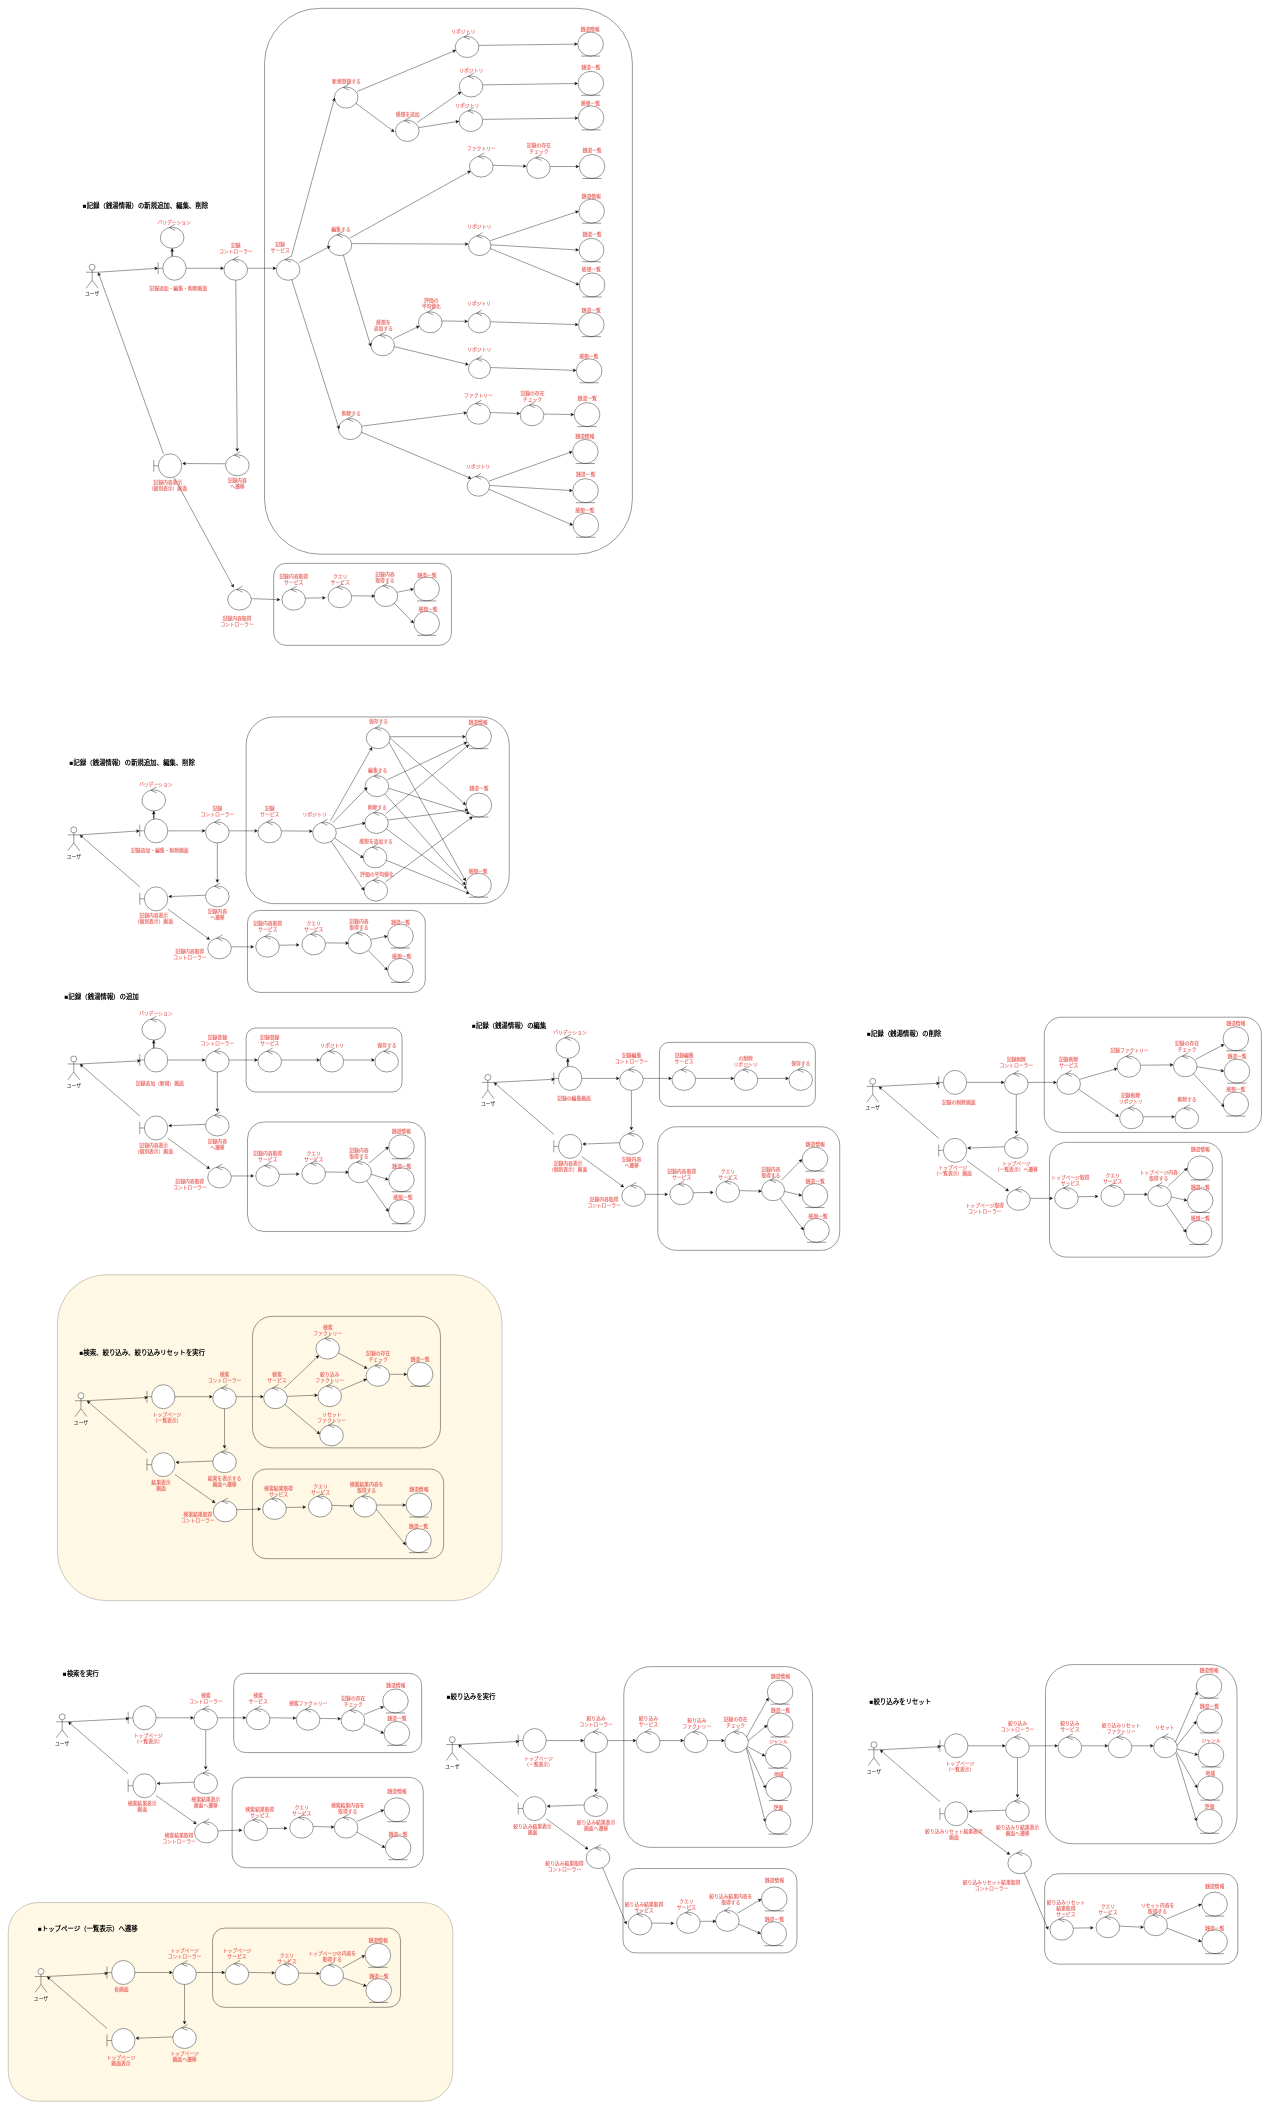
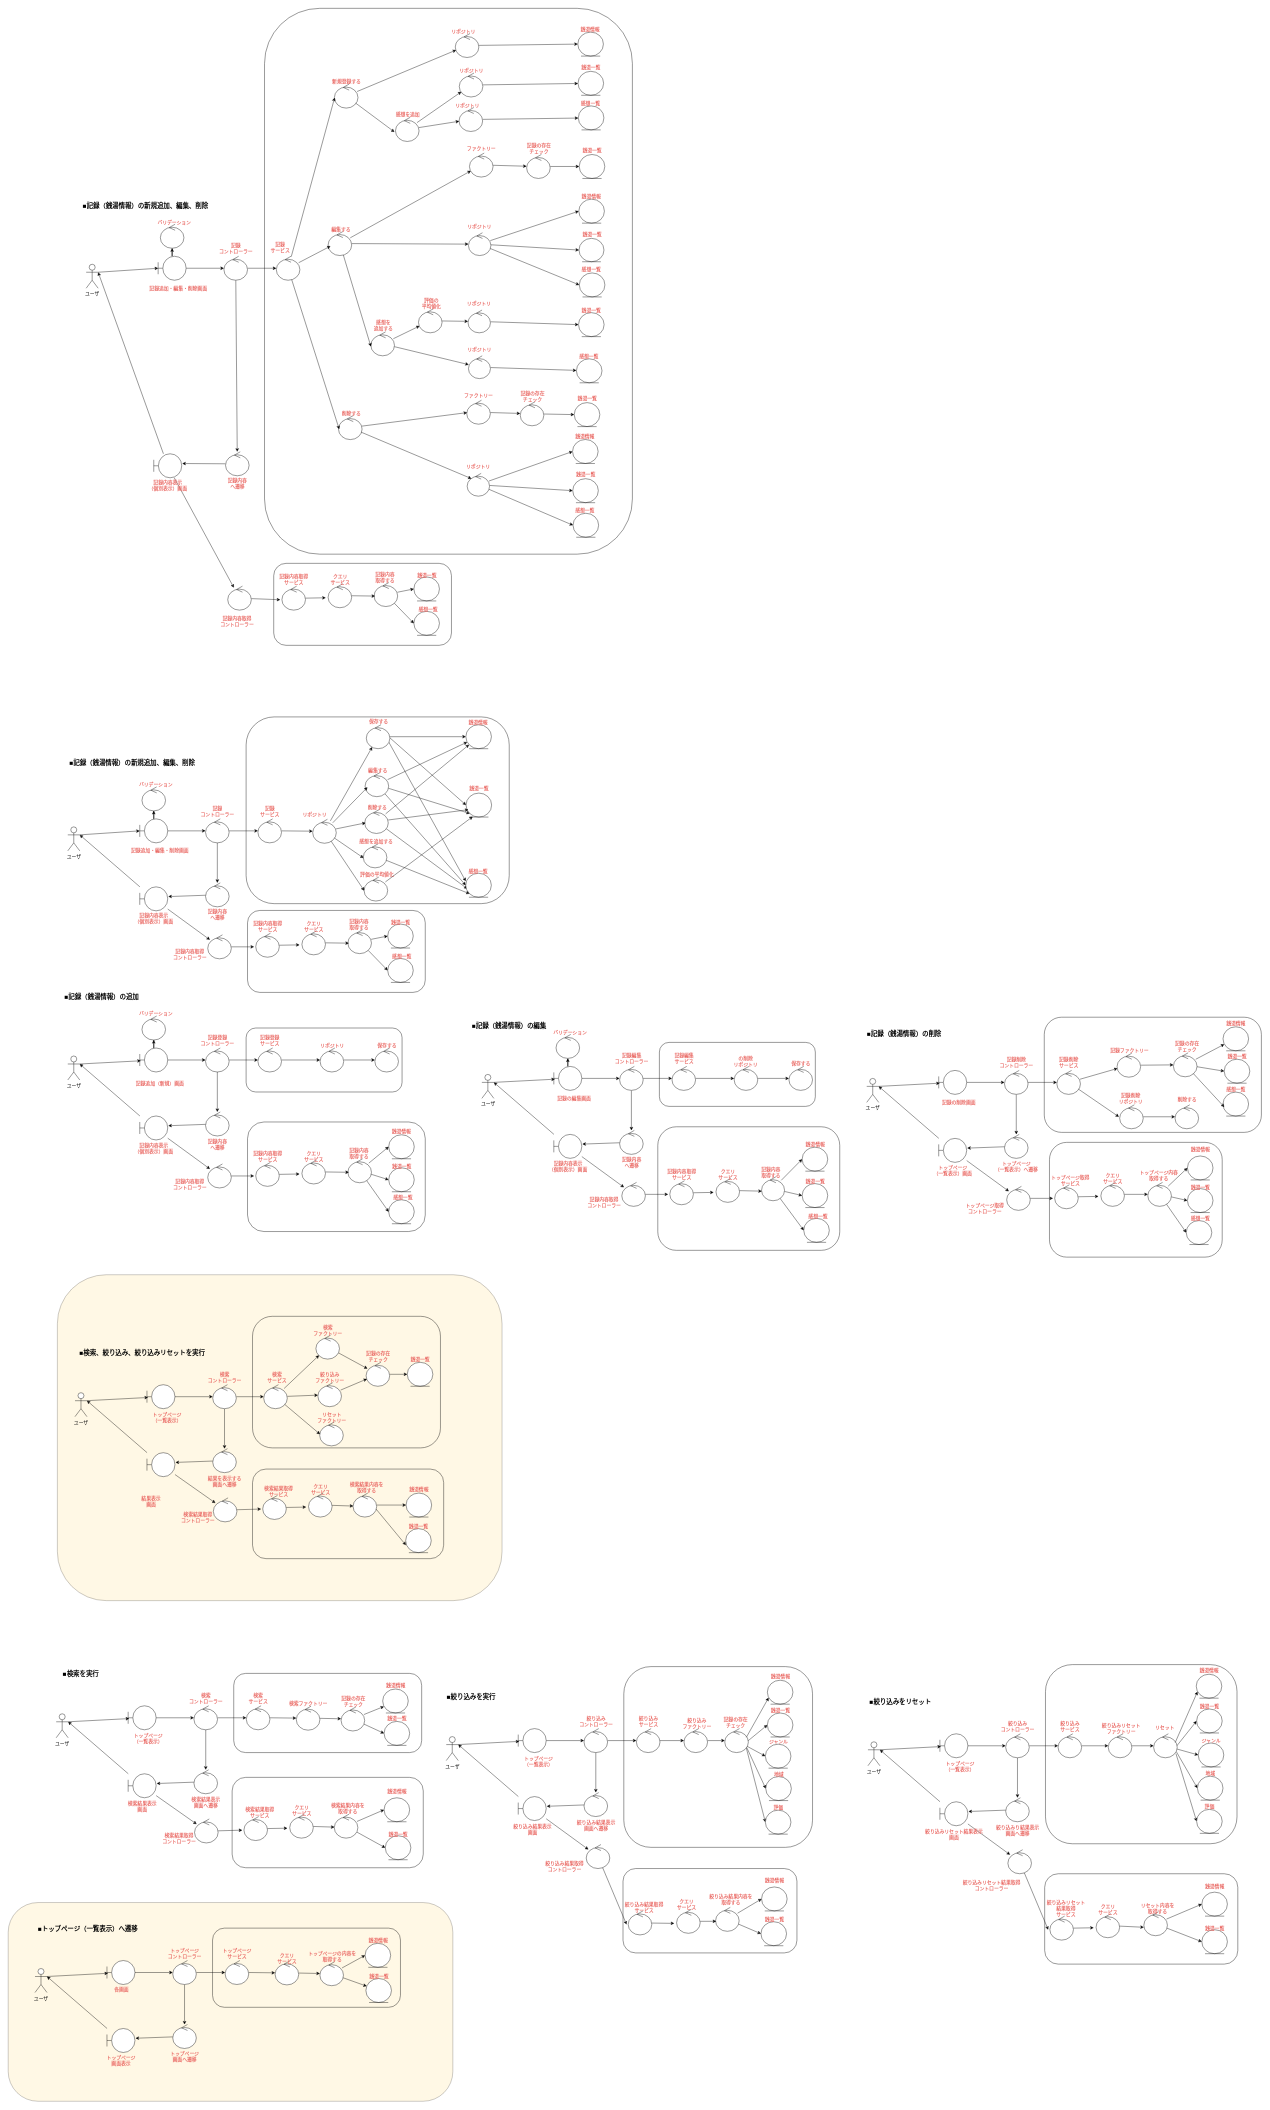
node "結果表示 画面": moved (161, 1485) -> (151, 1501)
